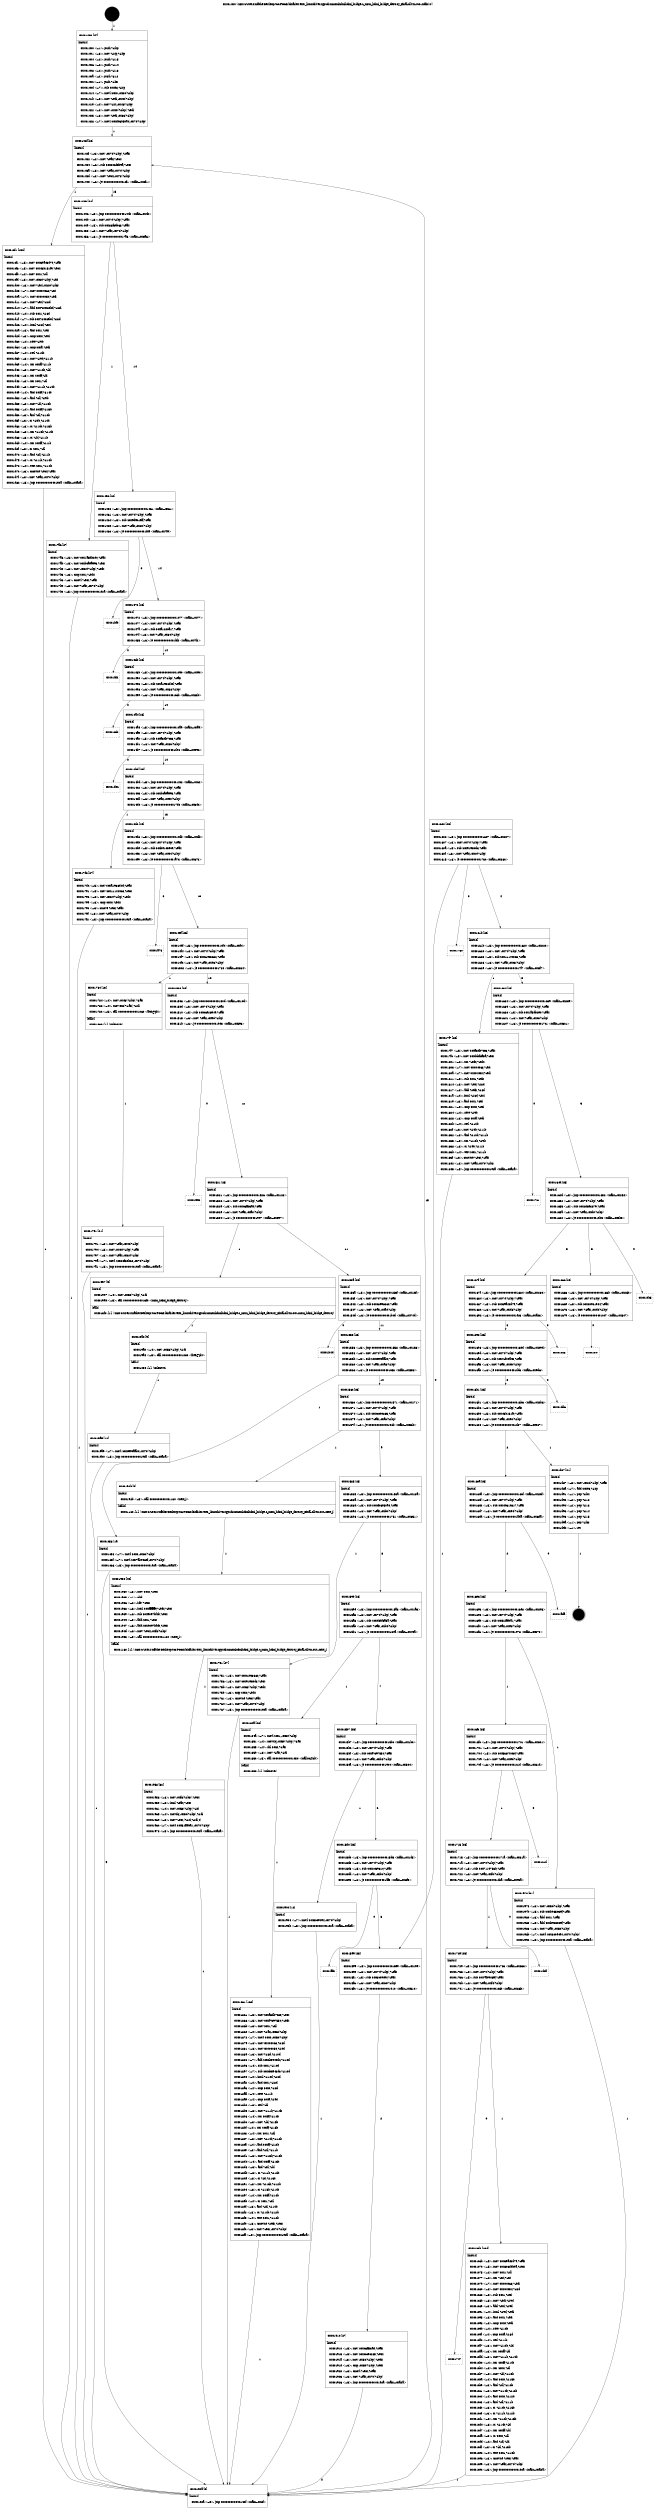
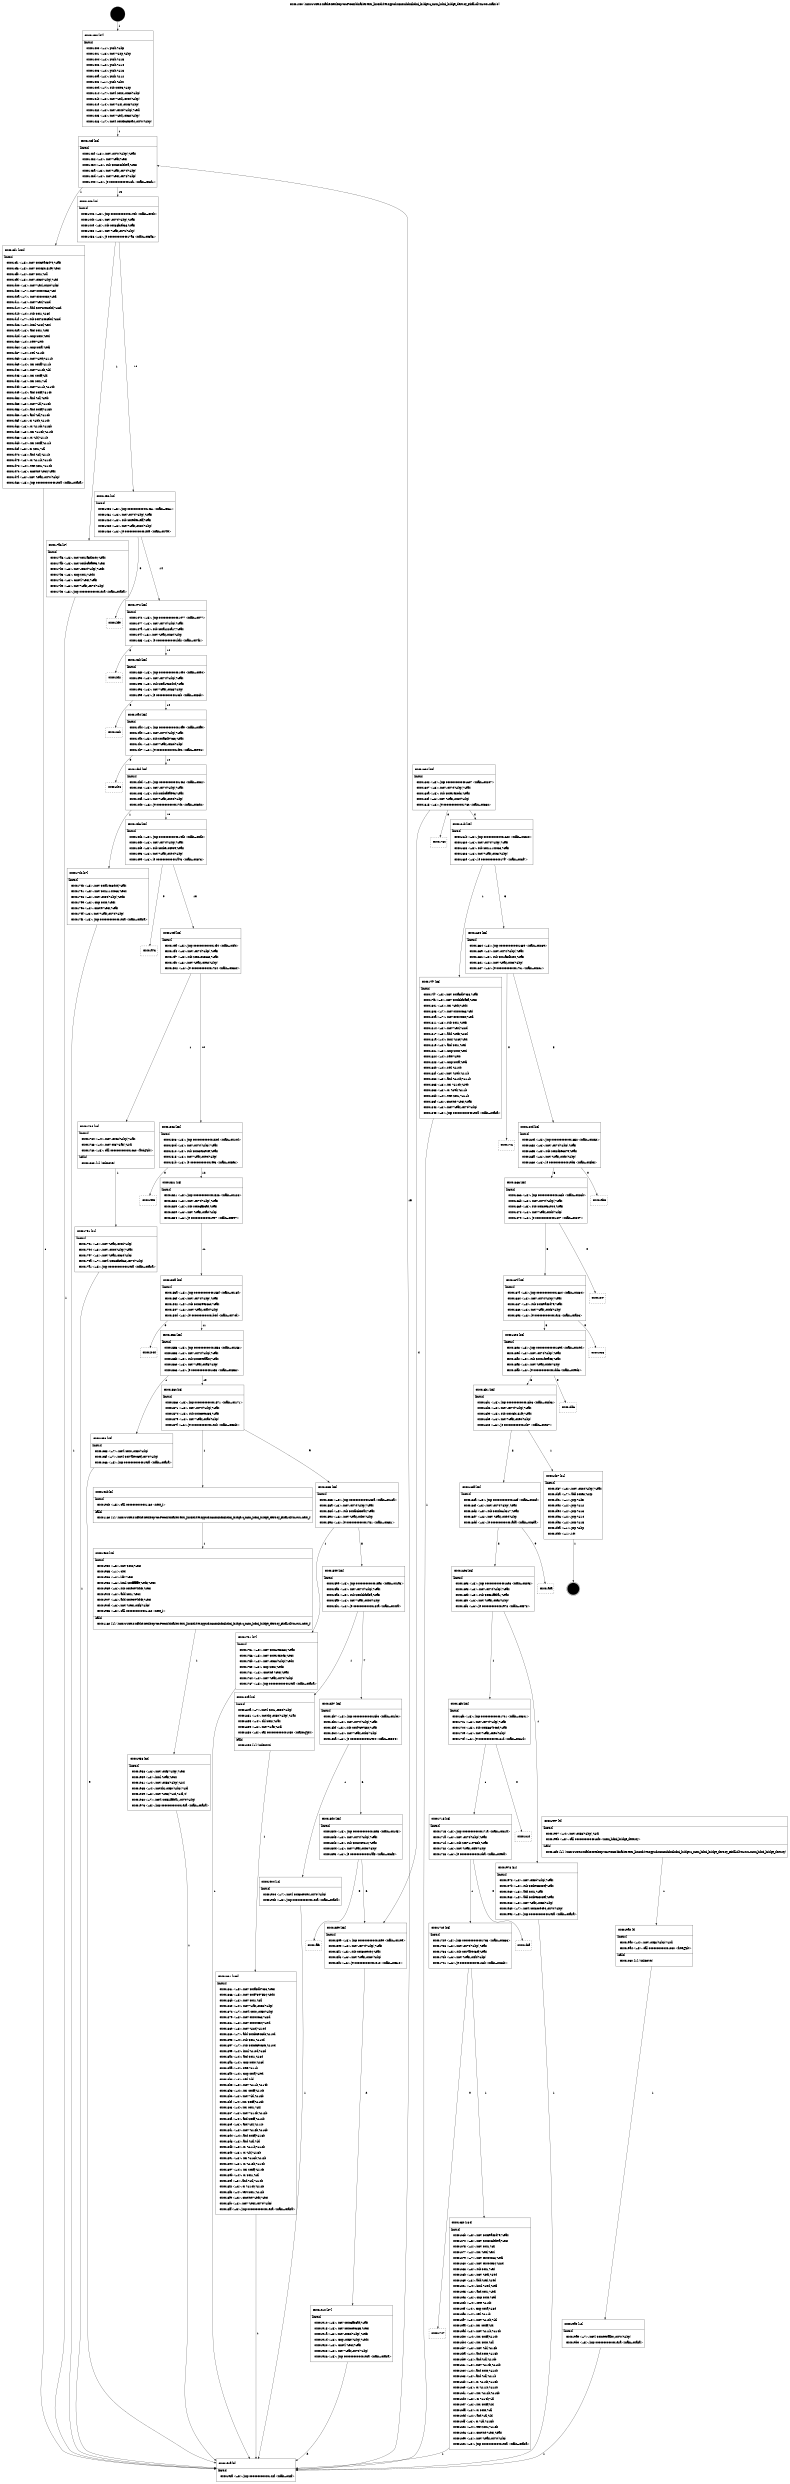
edge "0x40164d [25]" -> "0x40167f [25]": now "0x401666 [25]" -> "0x40167f [25]"
edge "0x401521 [25]" -> "0x401997 [9]": removed, label "1"
